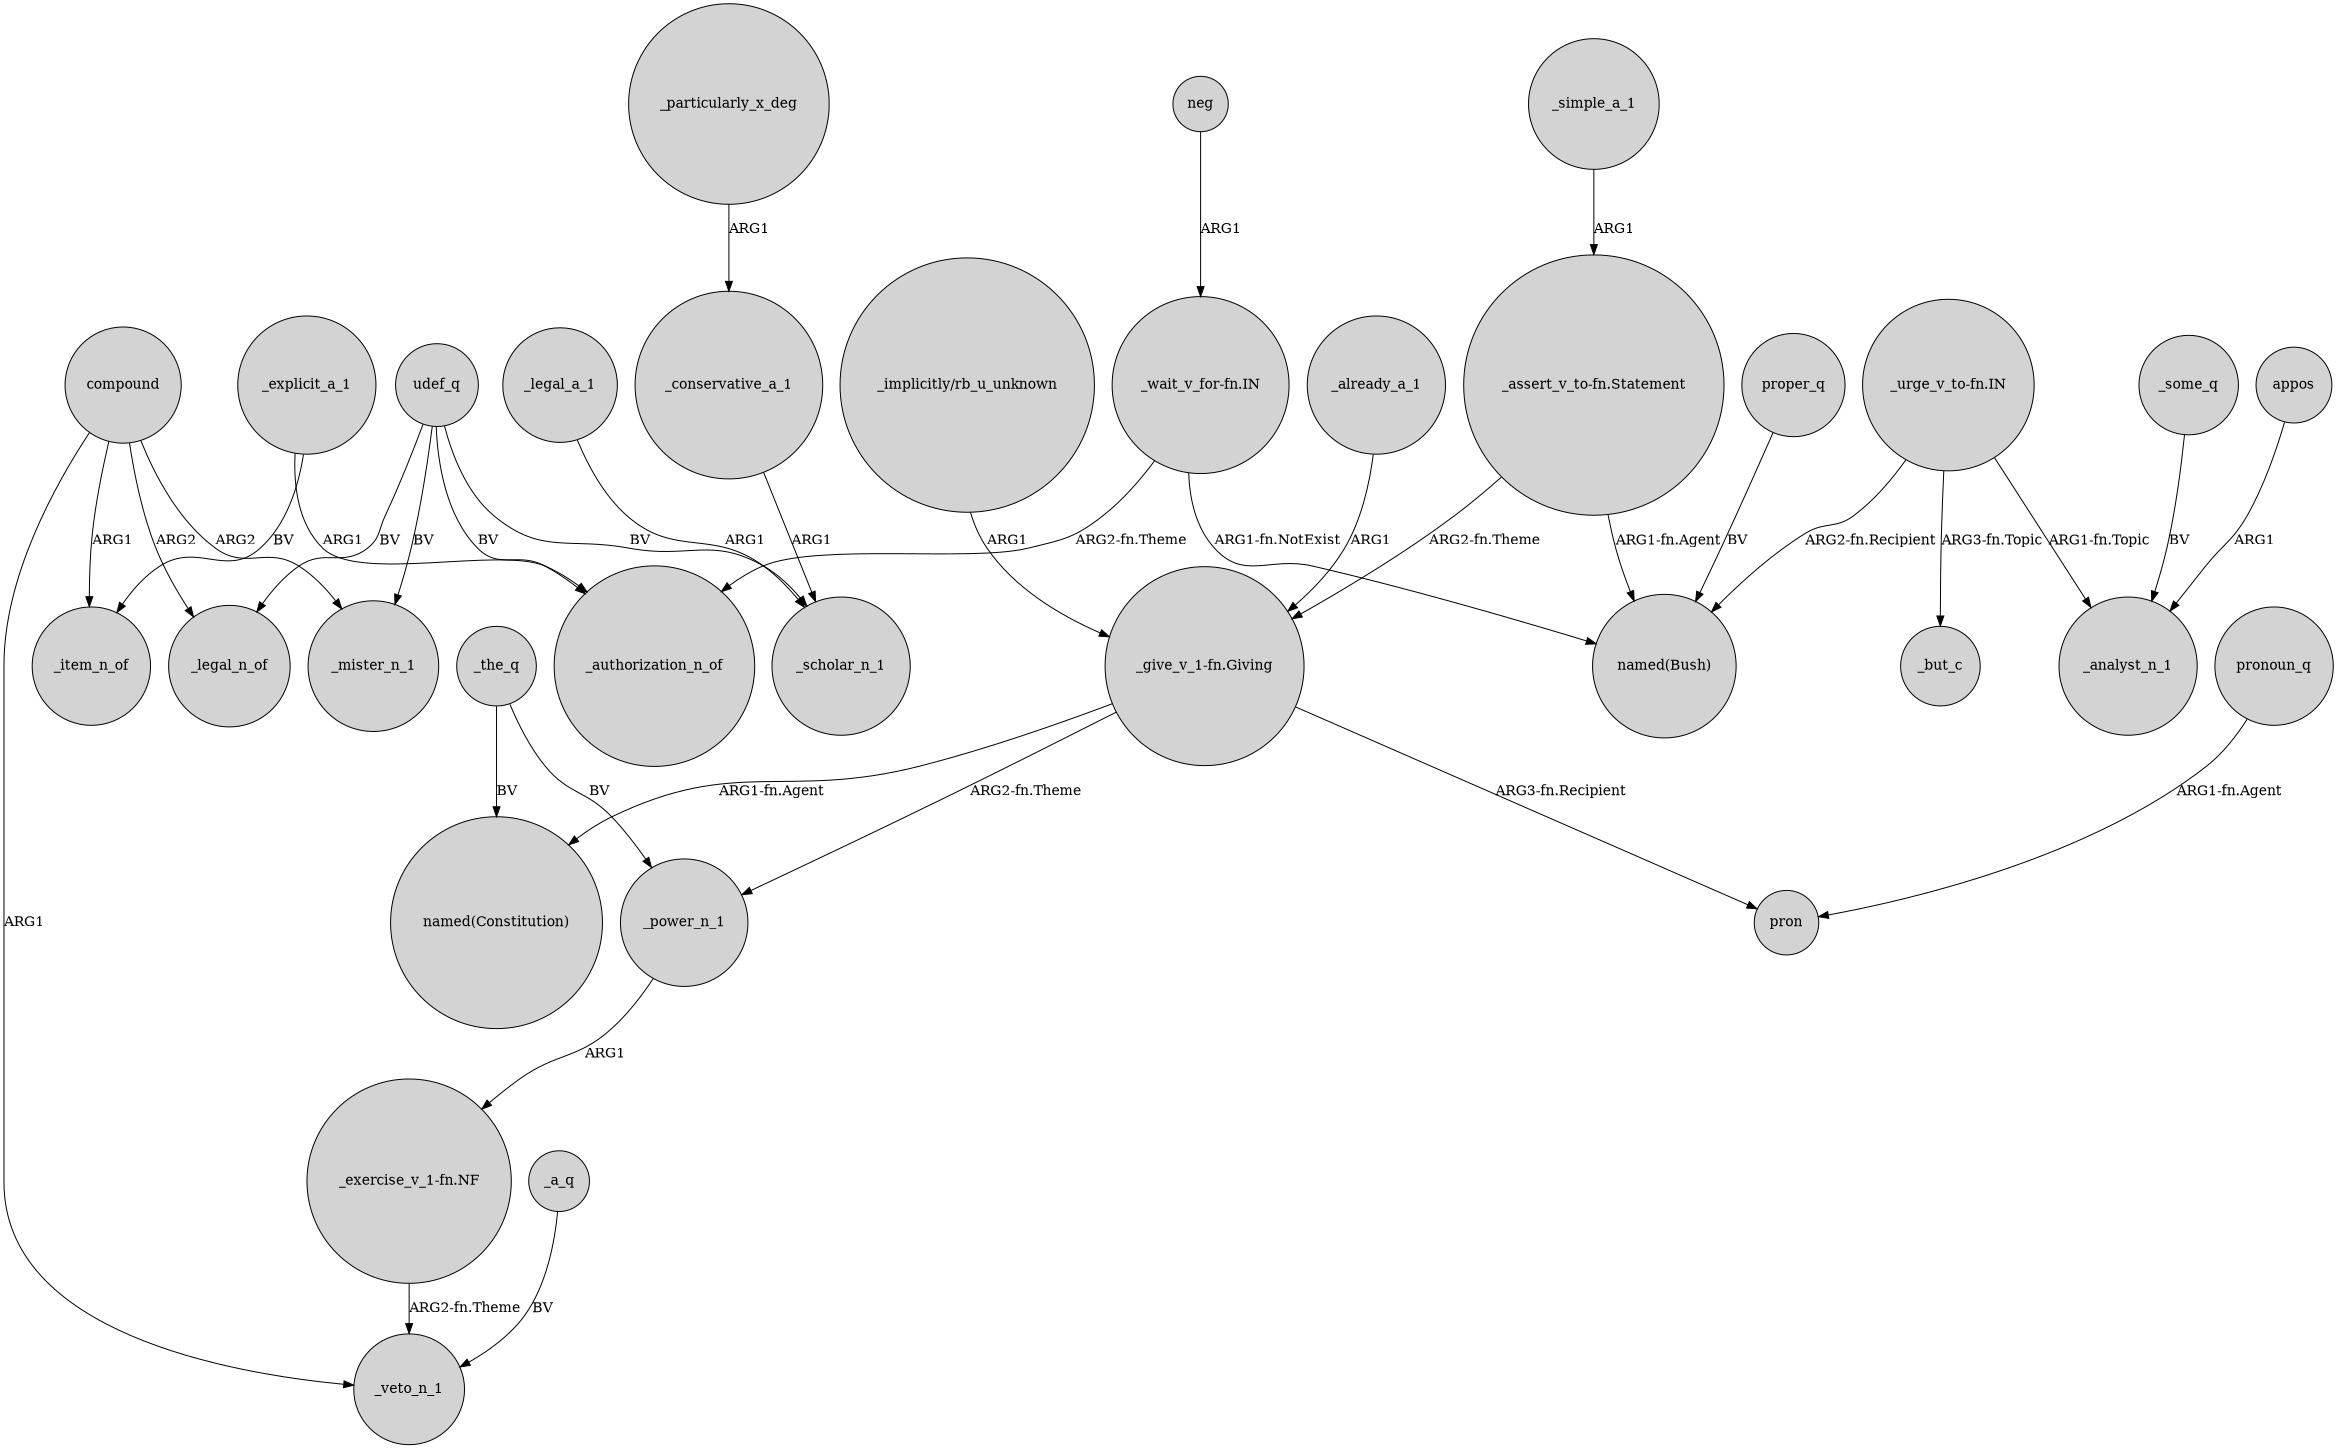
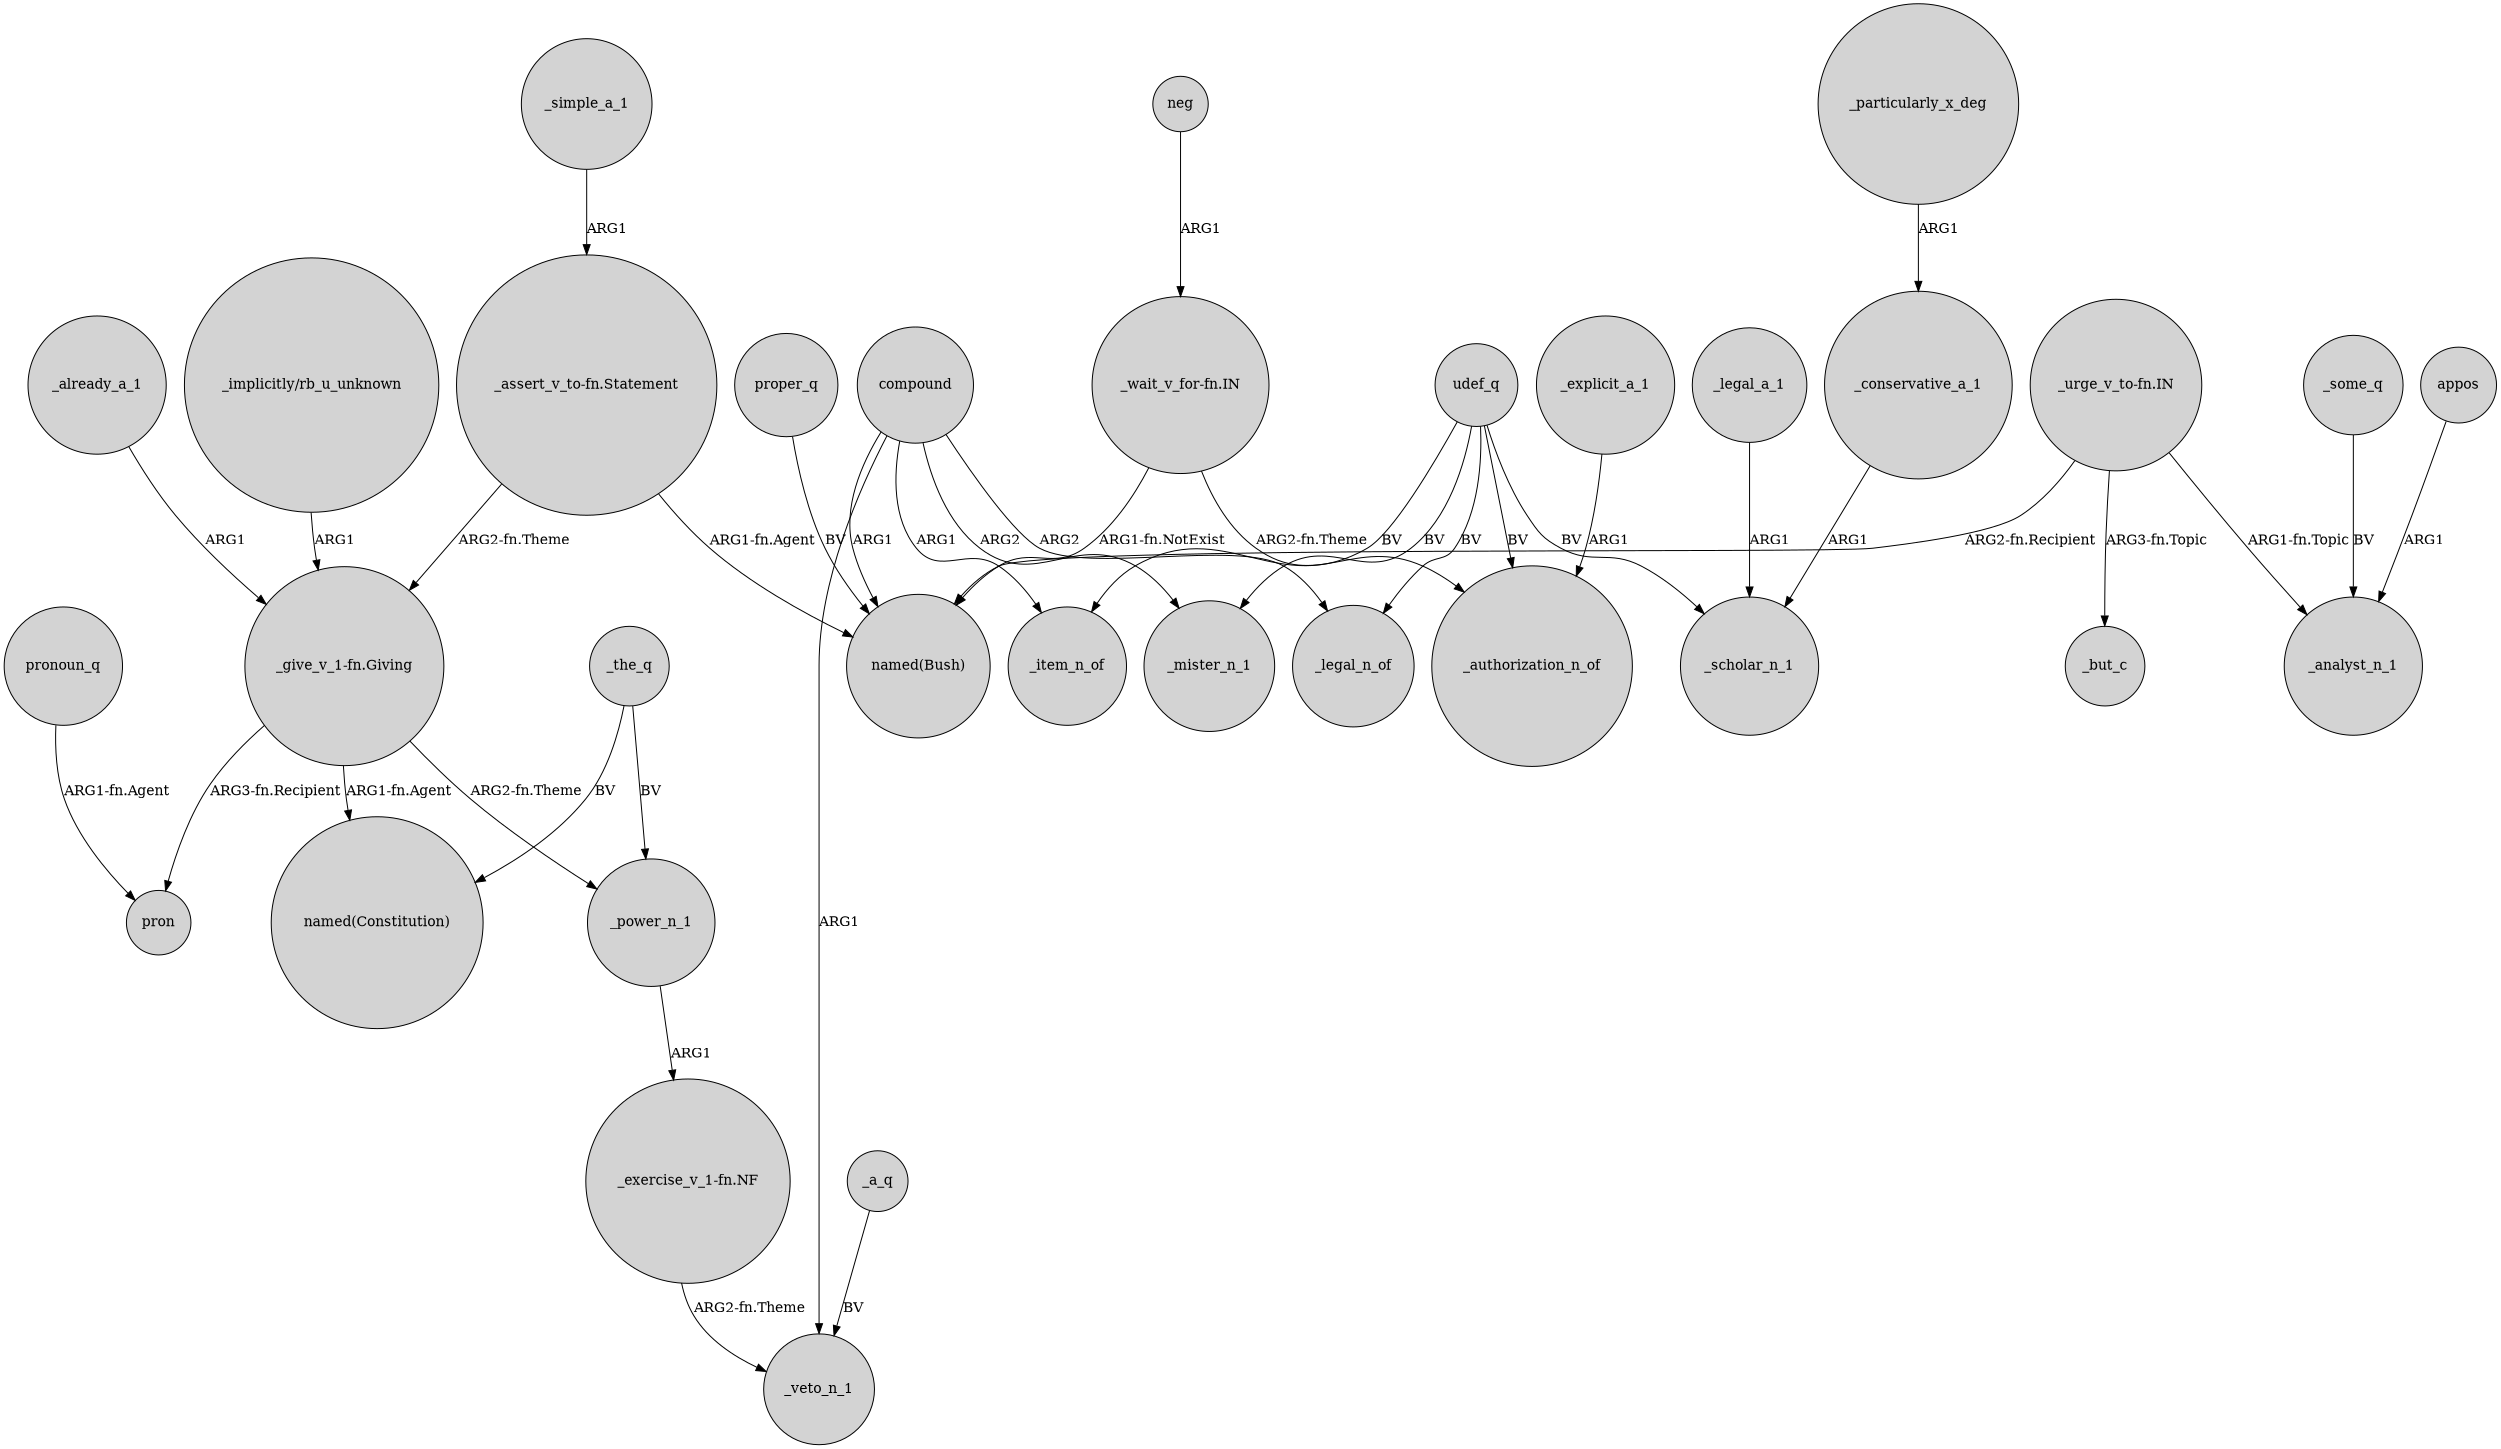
edge "compound" -> "named(Bush)": added, label "ARG1"
edge "_explicit_a_1" -> "_item_n_of": now "udef_q" -> "_item_n_of"
